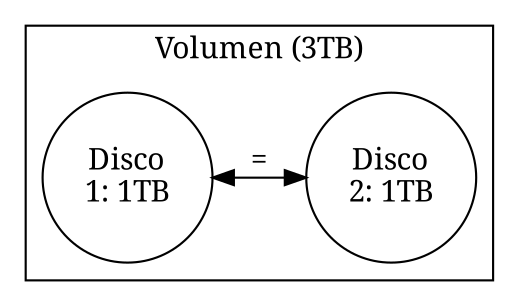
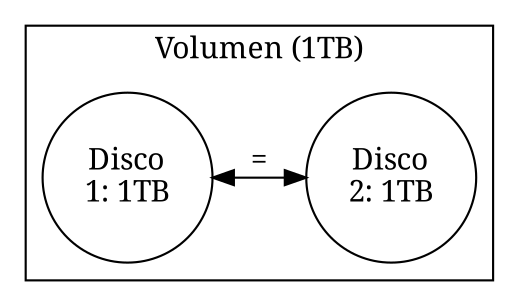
cluster "Volumen (3TB)": label "Volumen (3TB)" -> "Volumen (1TB)"
